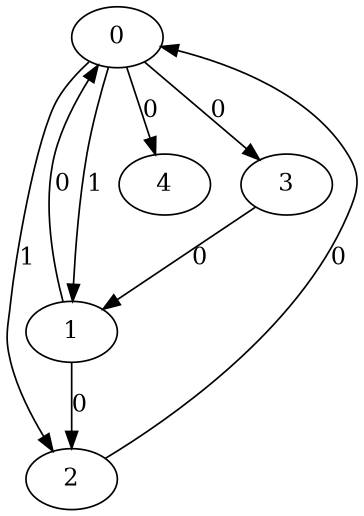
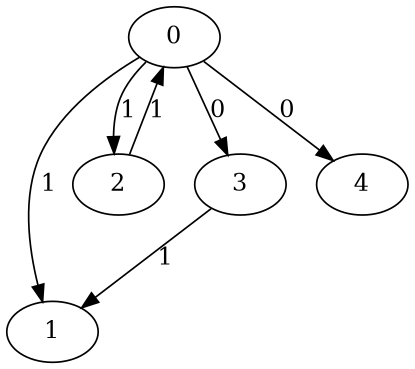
edge "1" -> "0": removed, label "0"
edge "3" -> "1": label "0" -> "1"
edge "2" -> "0": label "0" -> "1"
edge "1" -> "2": removed, label "0"
